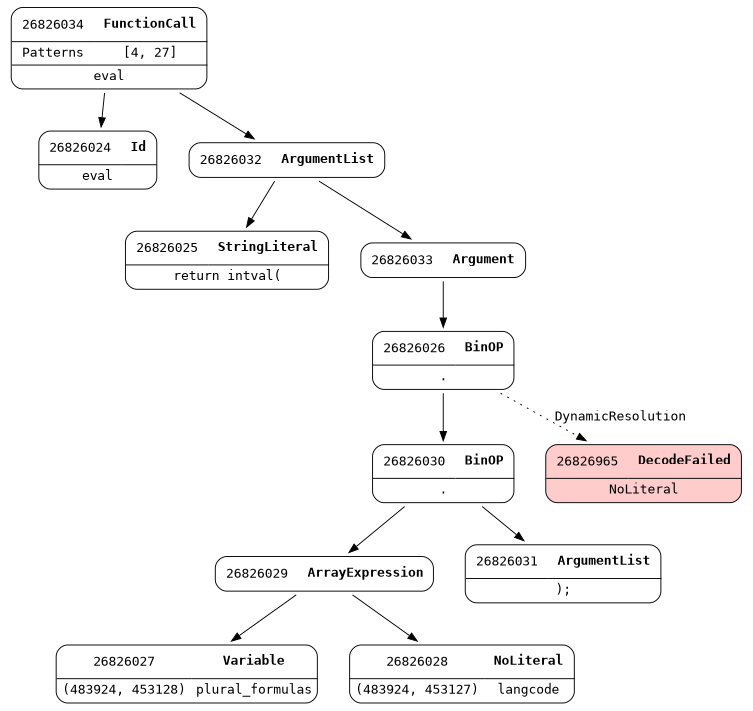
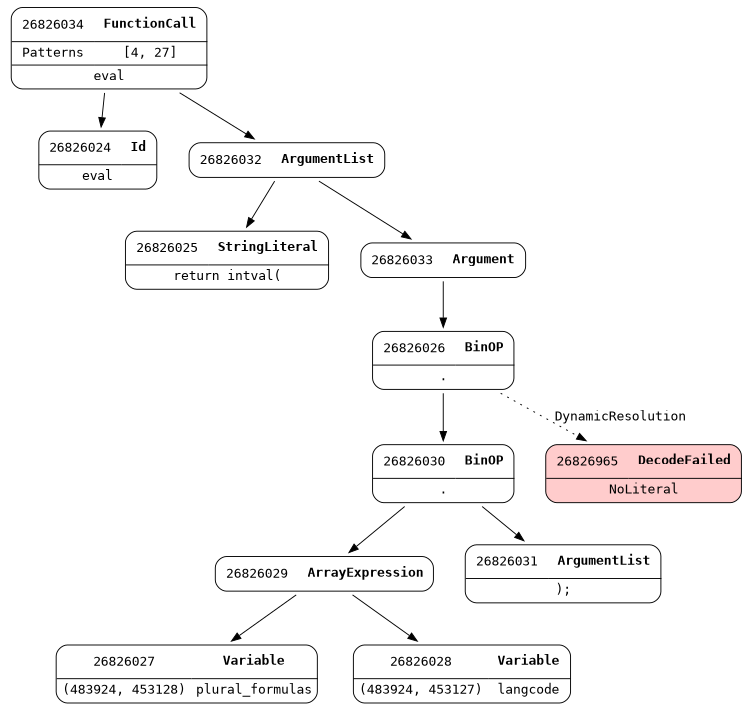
node "26826028": text "NoLiteral" -> "Variable"
